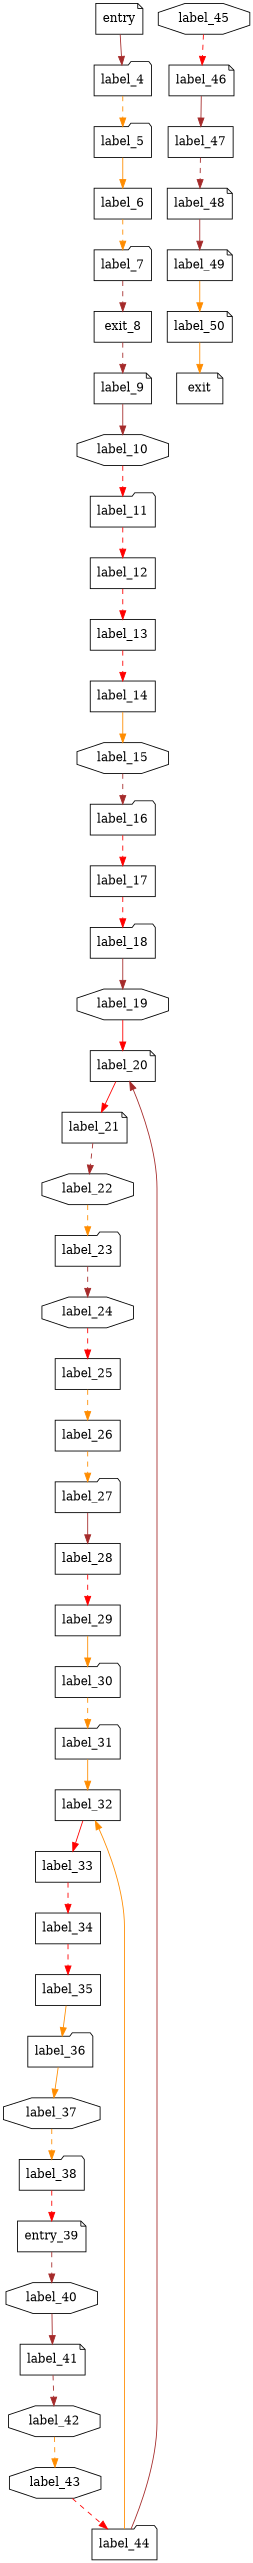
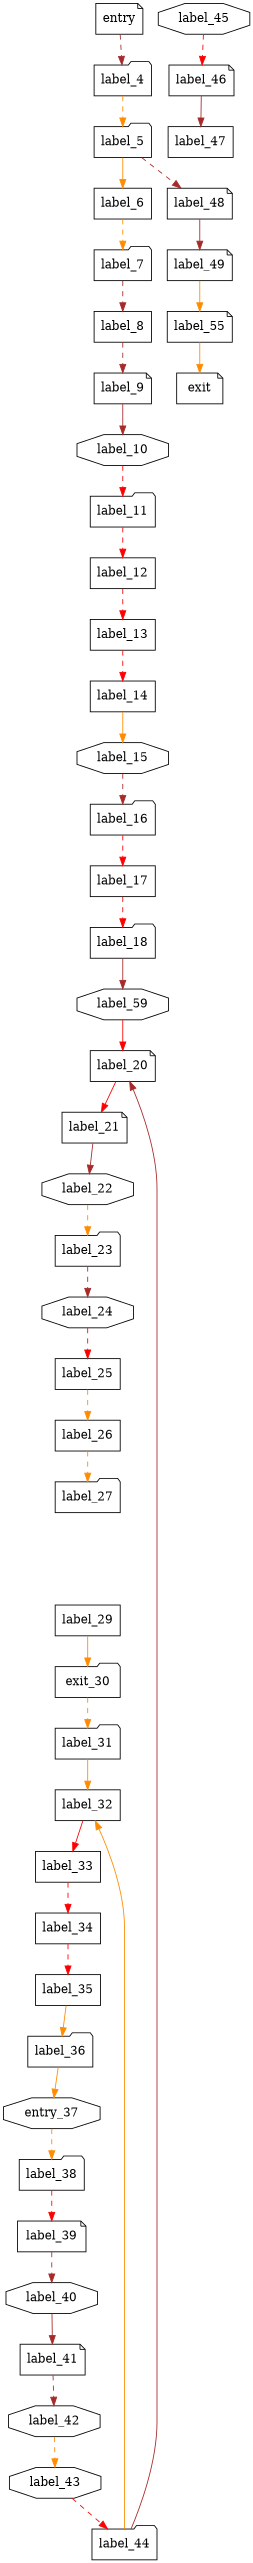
edge "entry" -> "label_4": style solid -> dashed
edge "label_47" -> "label_48": now "label_5" -> "label_48"
node "exit_8": label "exit_8" -> "label_8"
node "label_50": label "label_50" -> "label_55"
node "label_19": label "label_19" -> "label_59"
edge "label_21" -> "label_22": style dashed -> solid
node "label_28": removed
node "label_30": label "label_30" -> "exit_30"
node "label_37": label "label_37" -> "entry_37"
node "entry_39": label "entry_39" -> "label_39"
